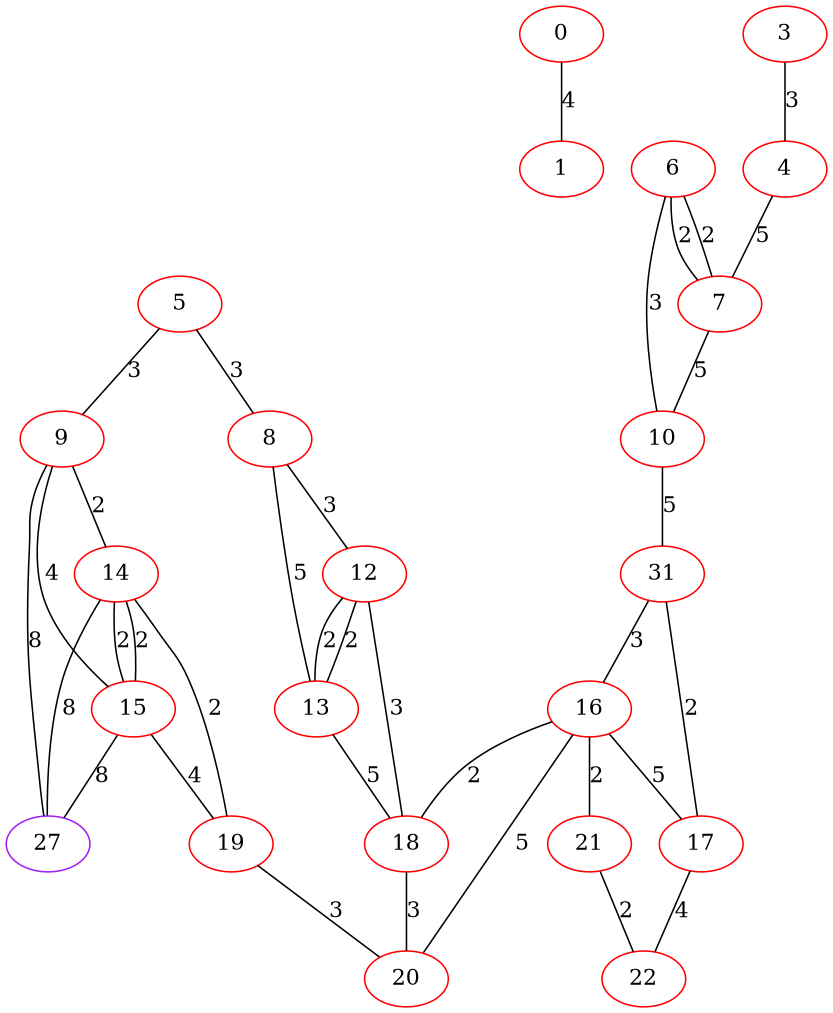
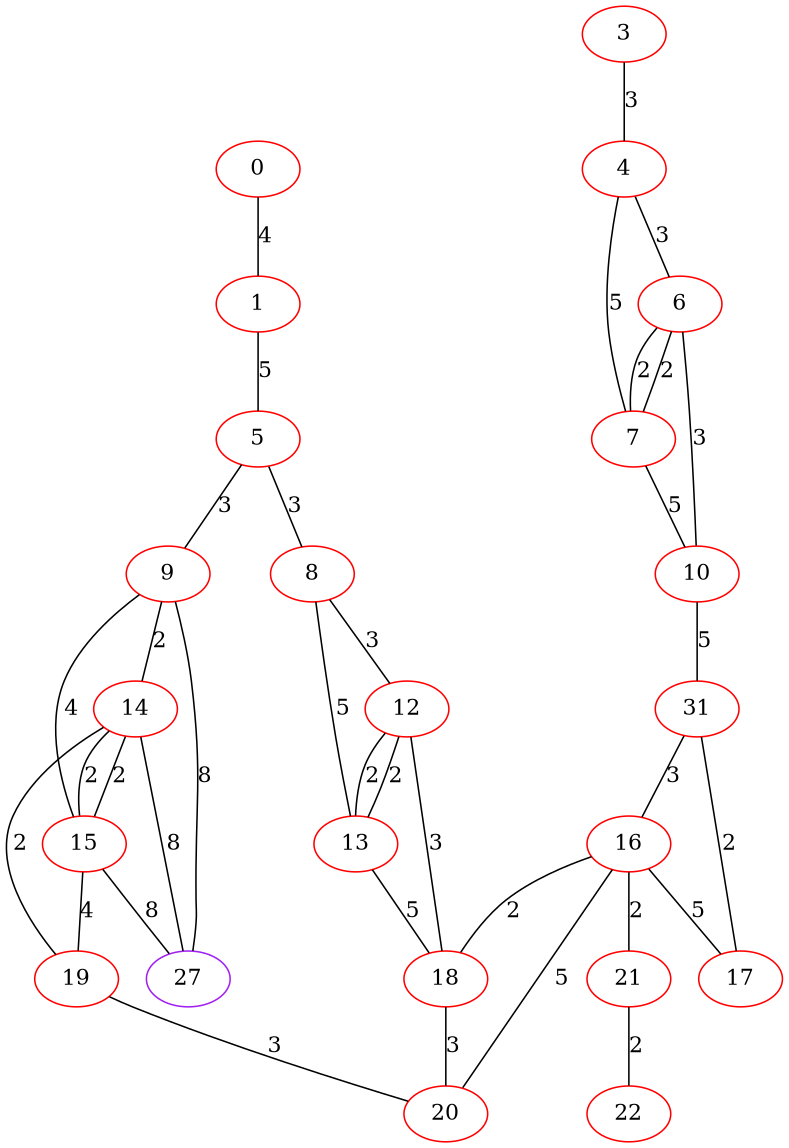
edge "4" -- "6": added, label "3"
edge "1" -- "5": added, label "5"
edge "17" -- "22": removed, label "4"
